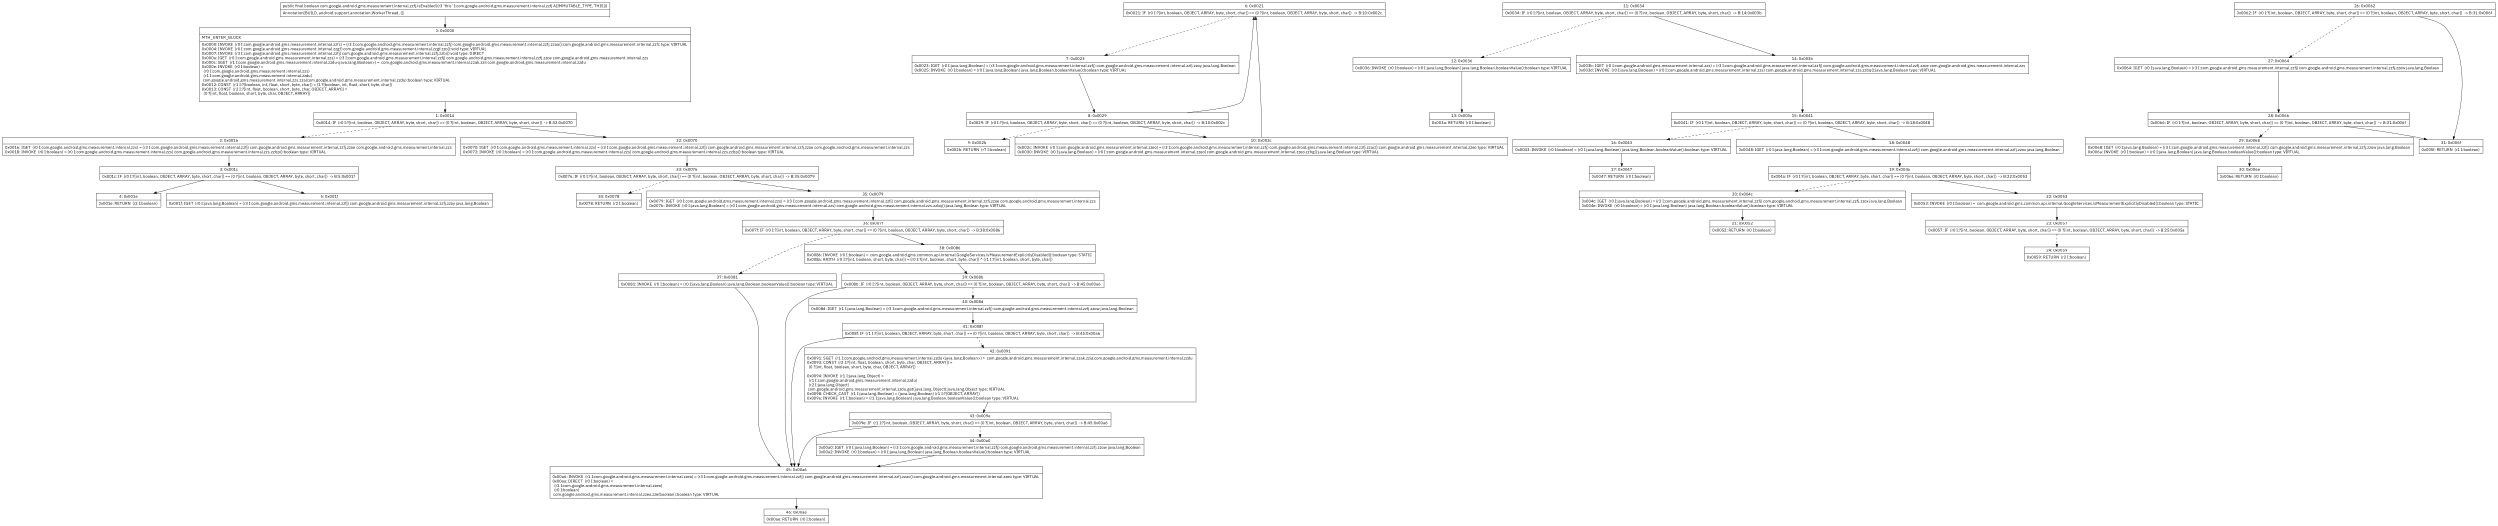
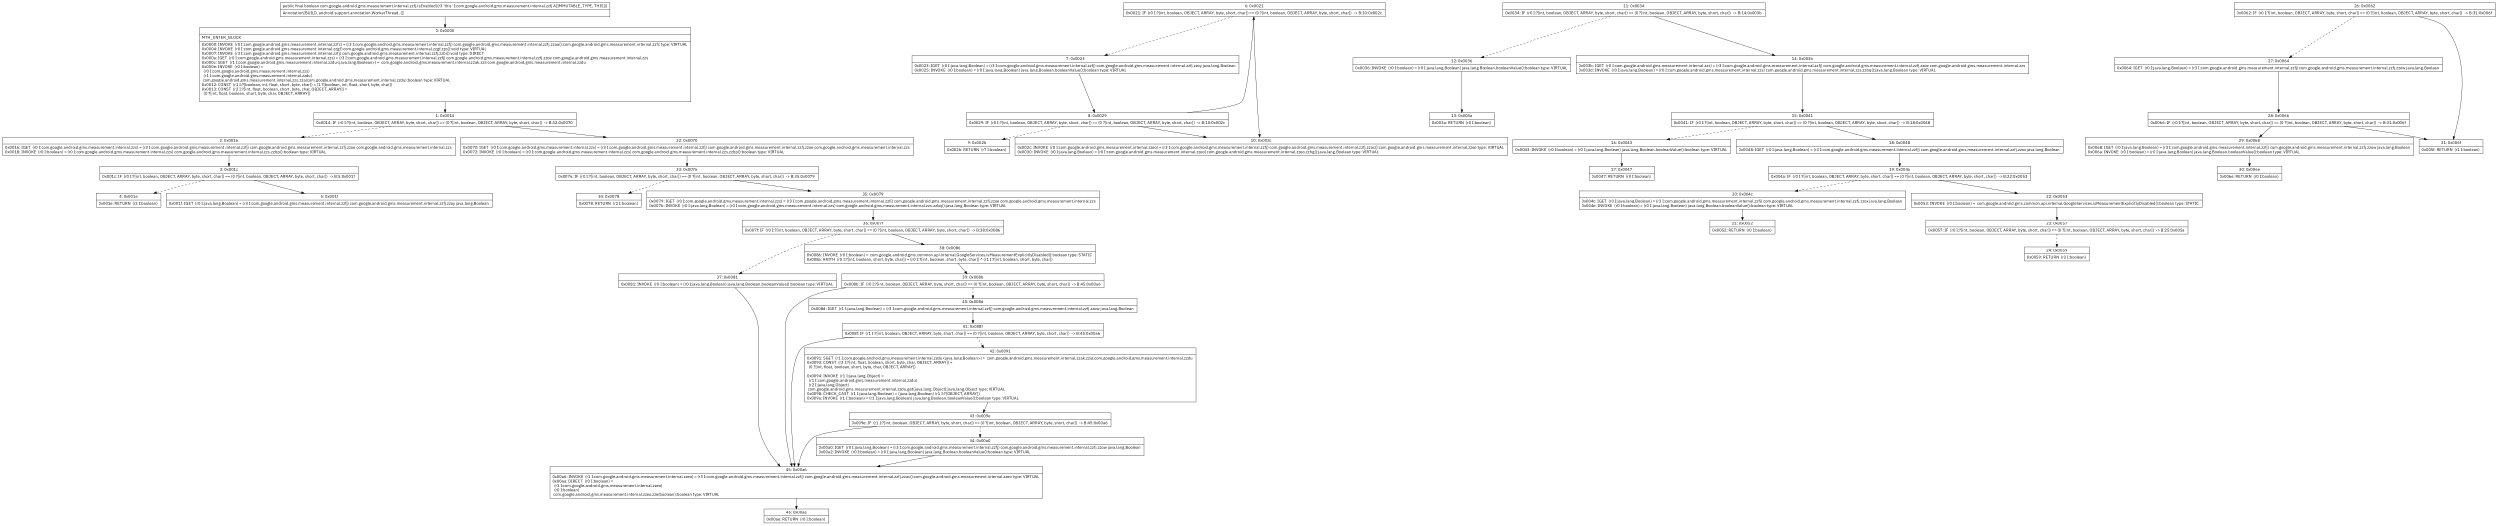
edge "10: 0x002c" -> "6: 0x0021": reversed
edge "28: 0x0066" -> "29: 0x0068": style dashed -> solid
edge "3: 0x001c" -> "4: 0x001e": style solid -> dashed
